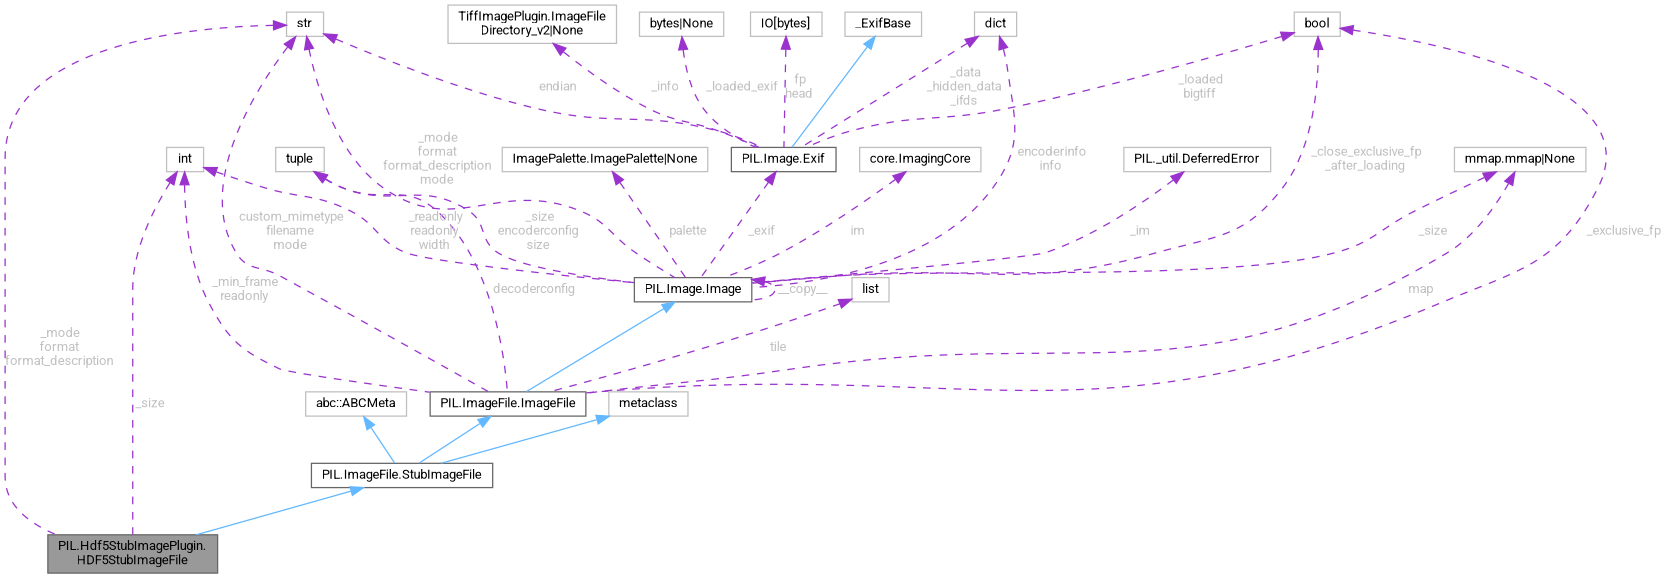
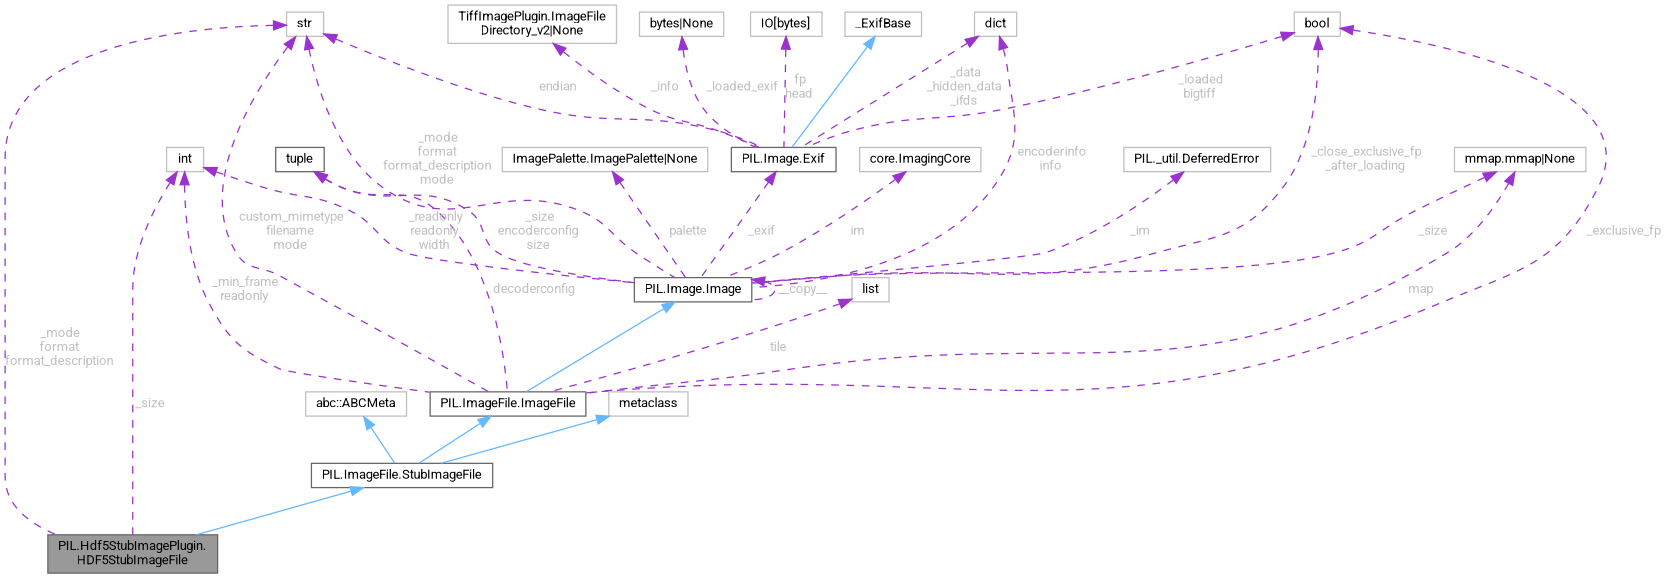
node "tuple": color grey75 -> gray40
